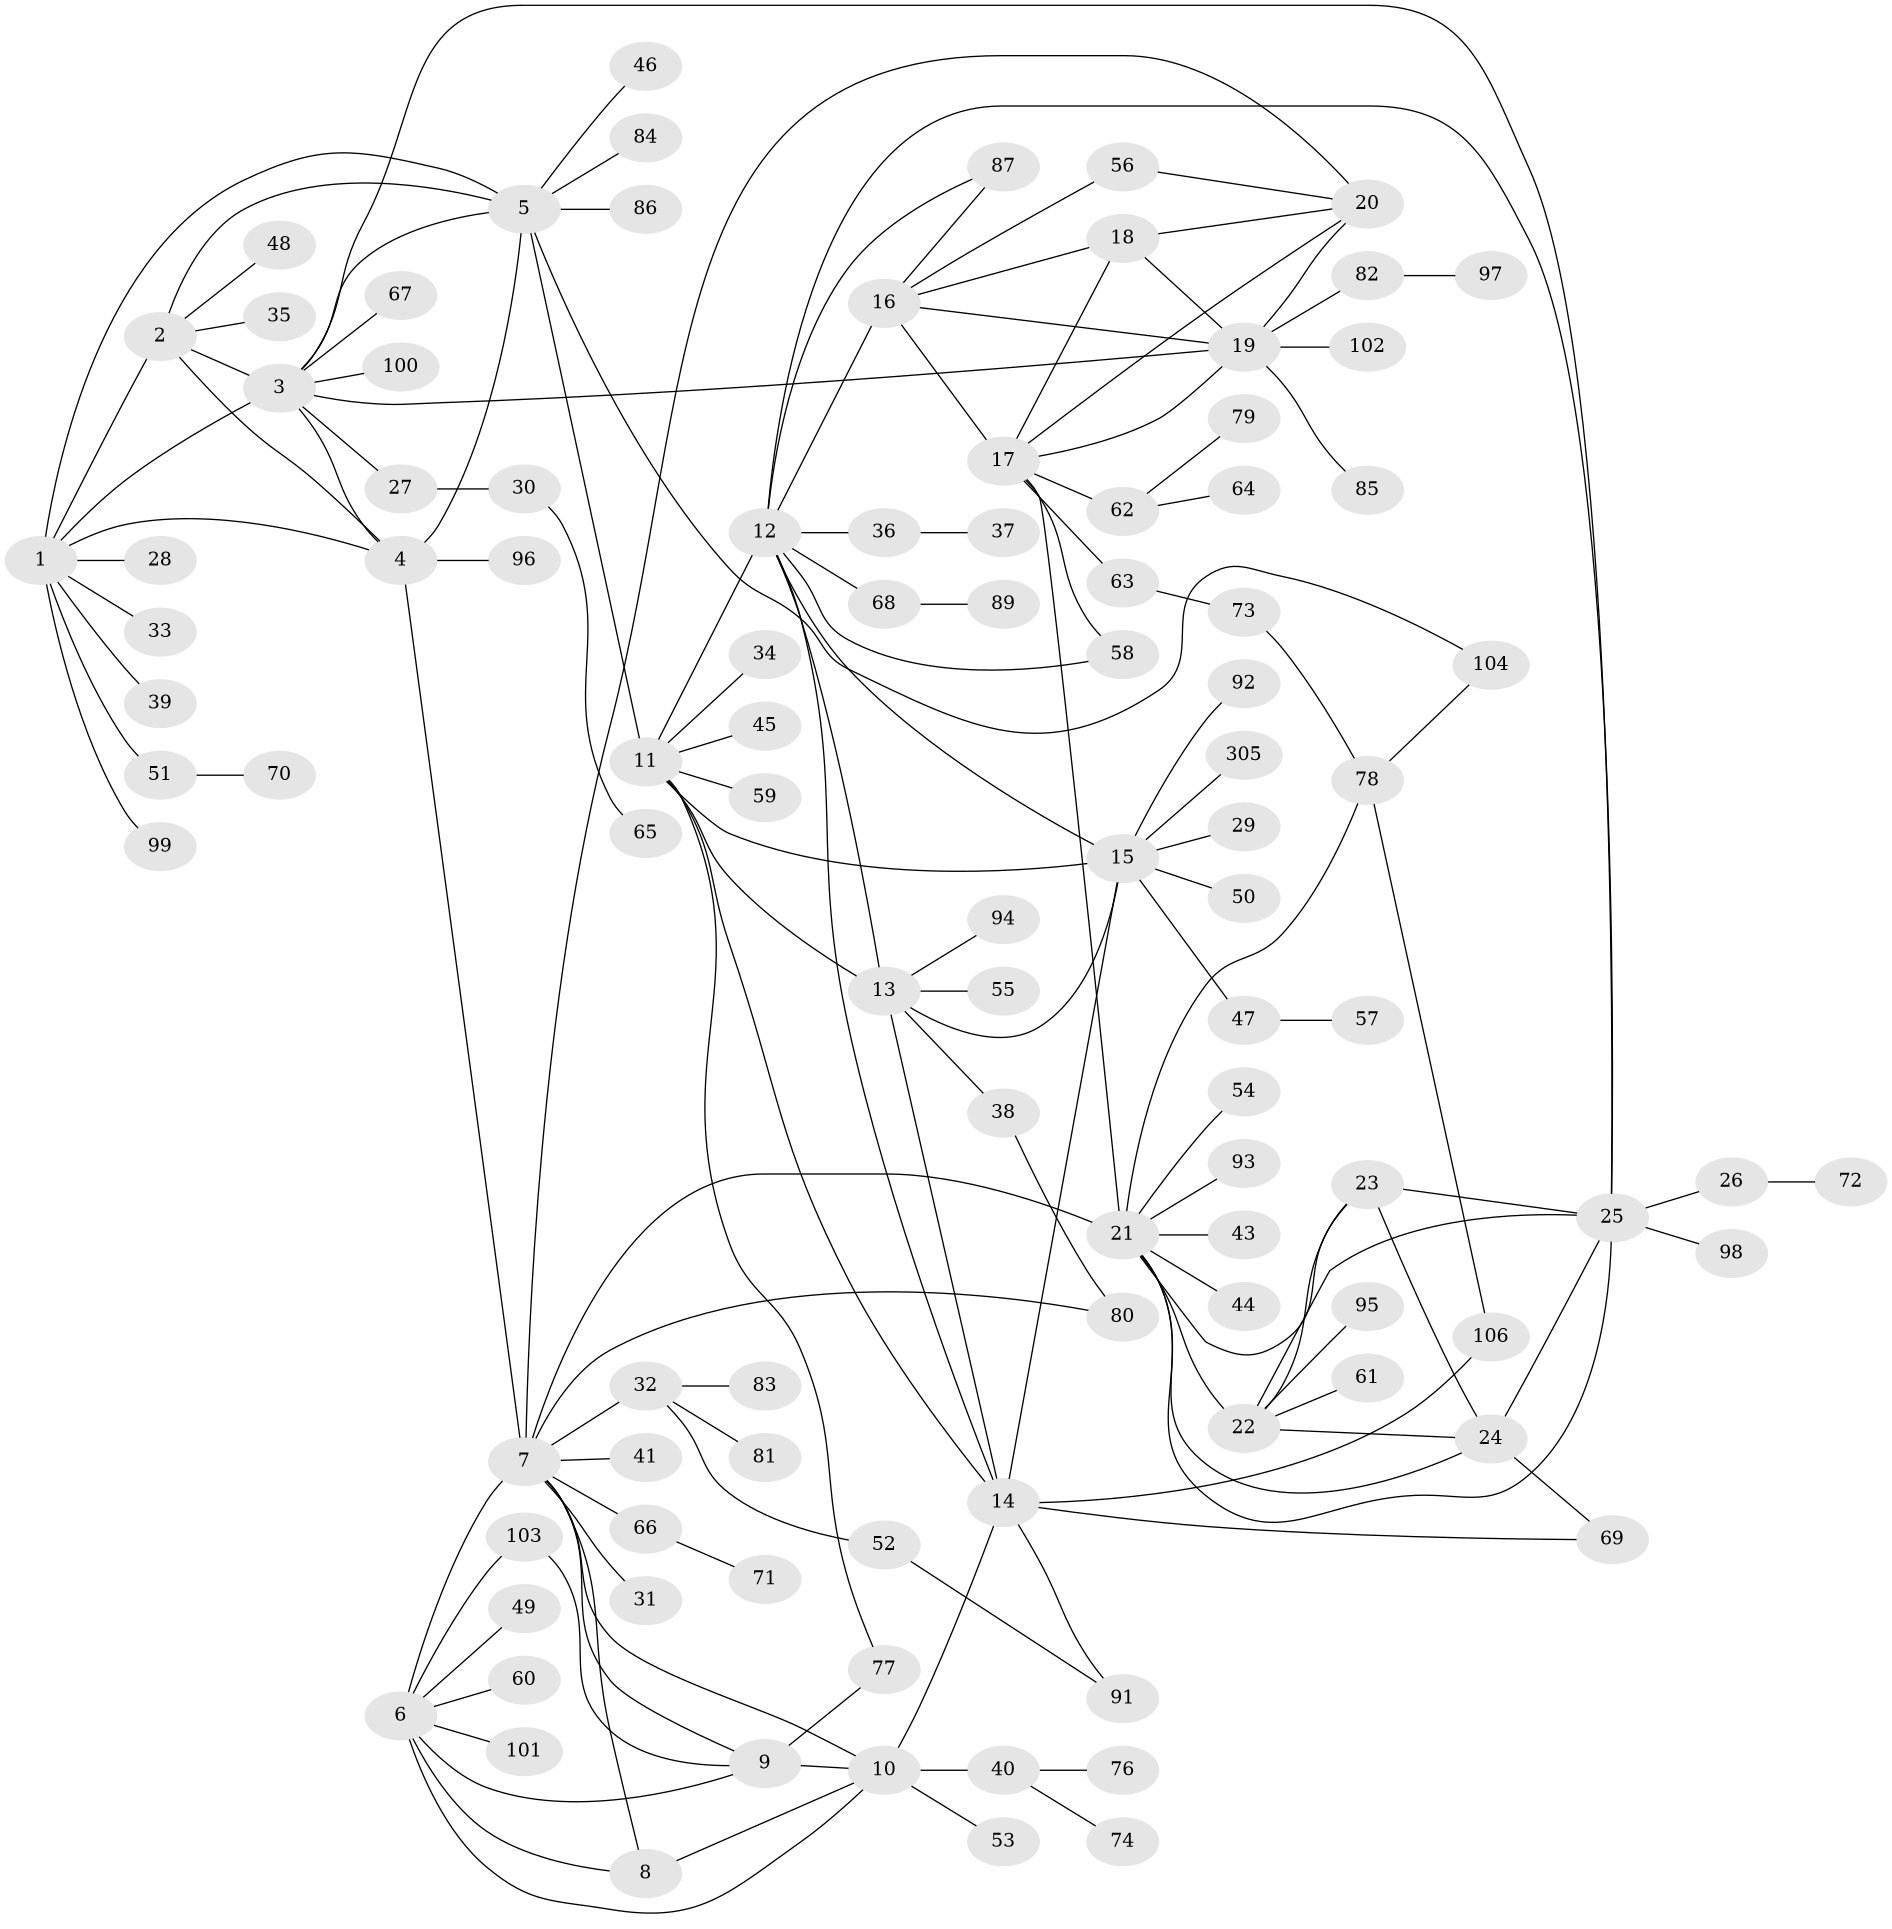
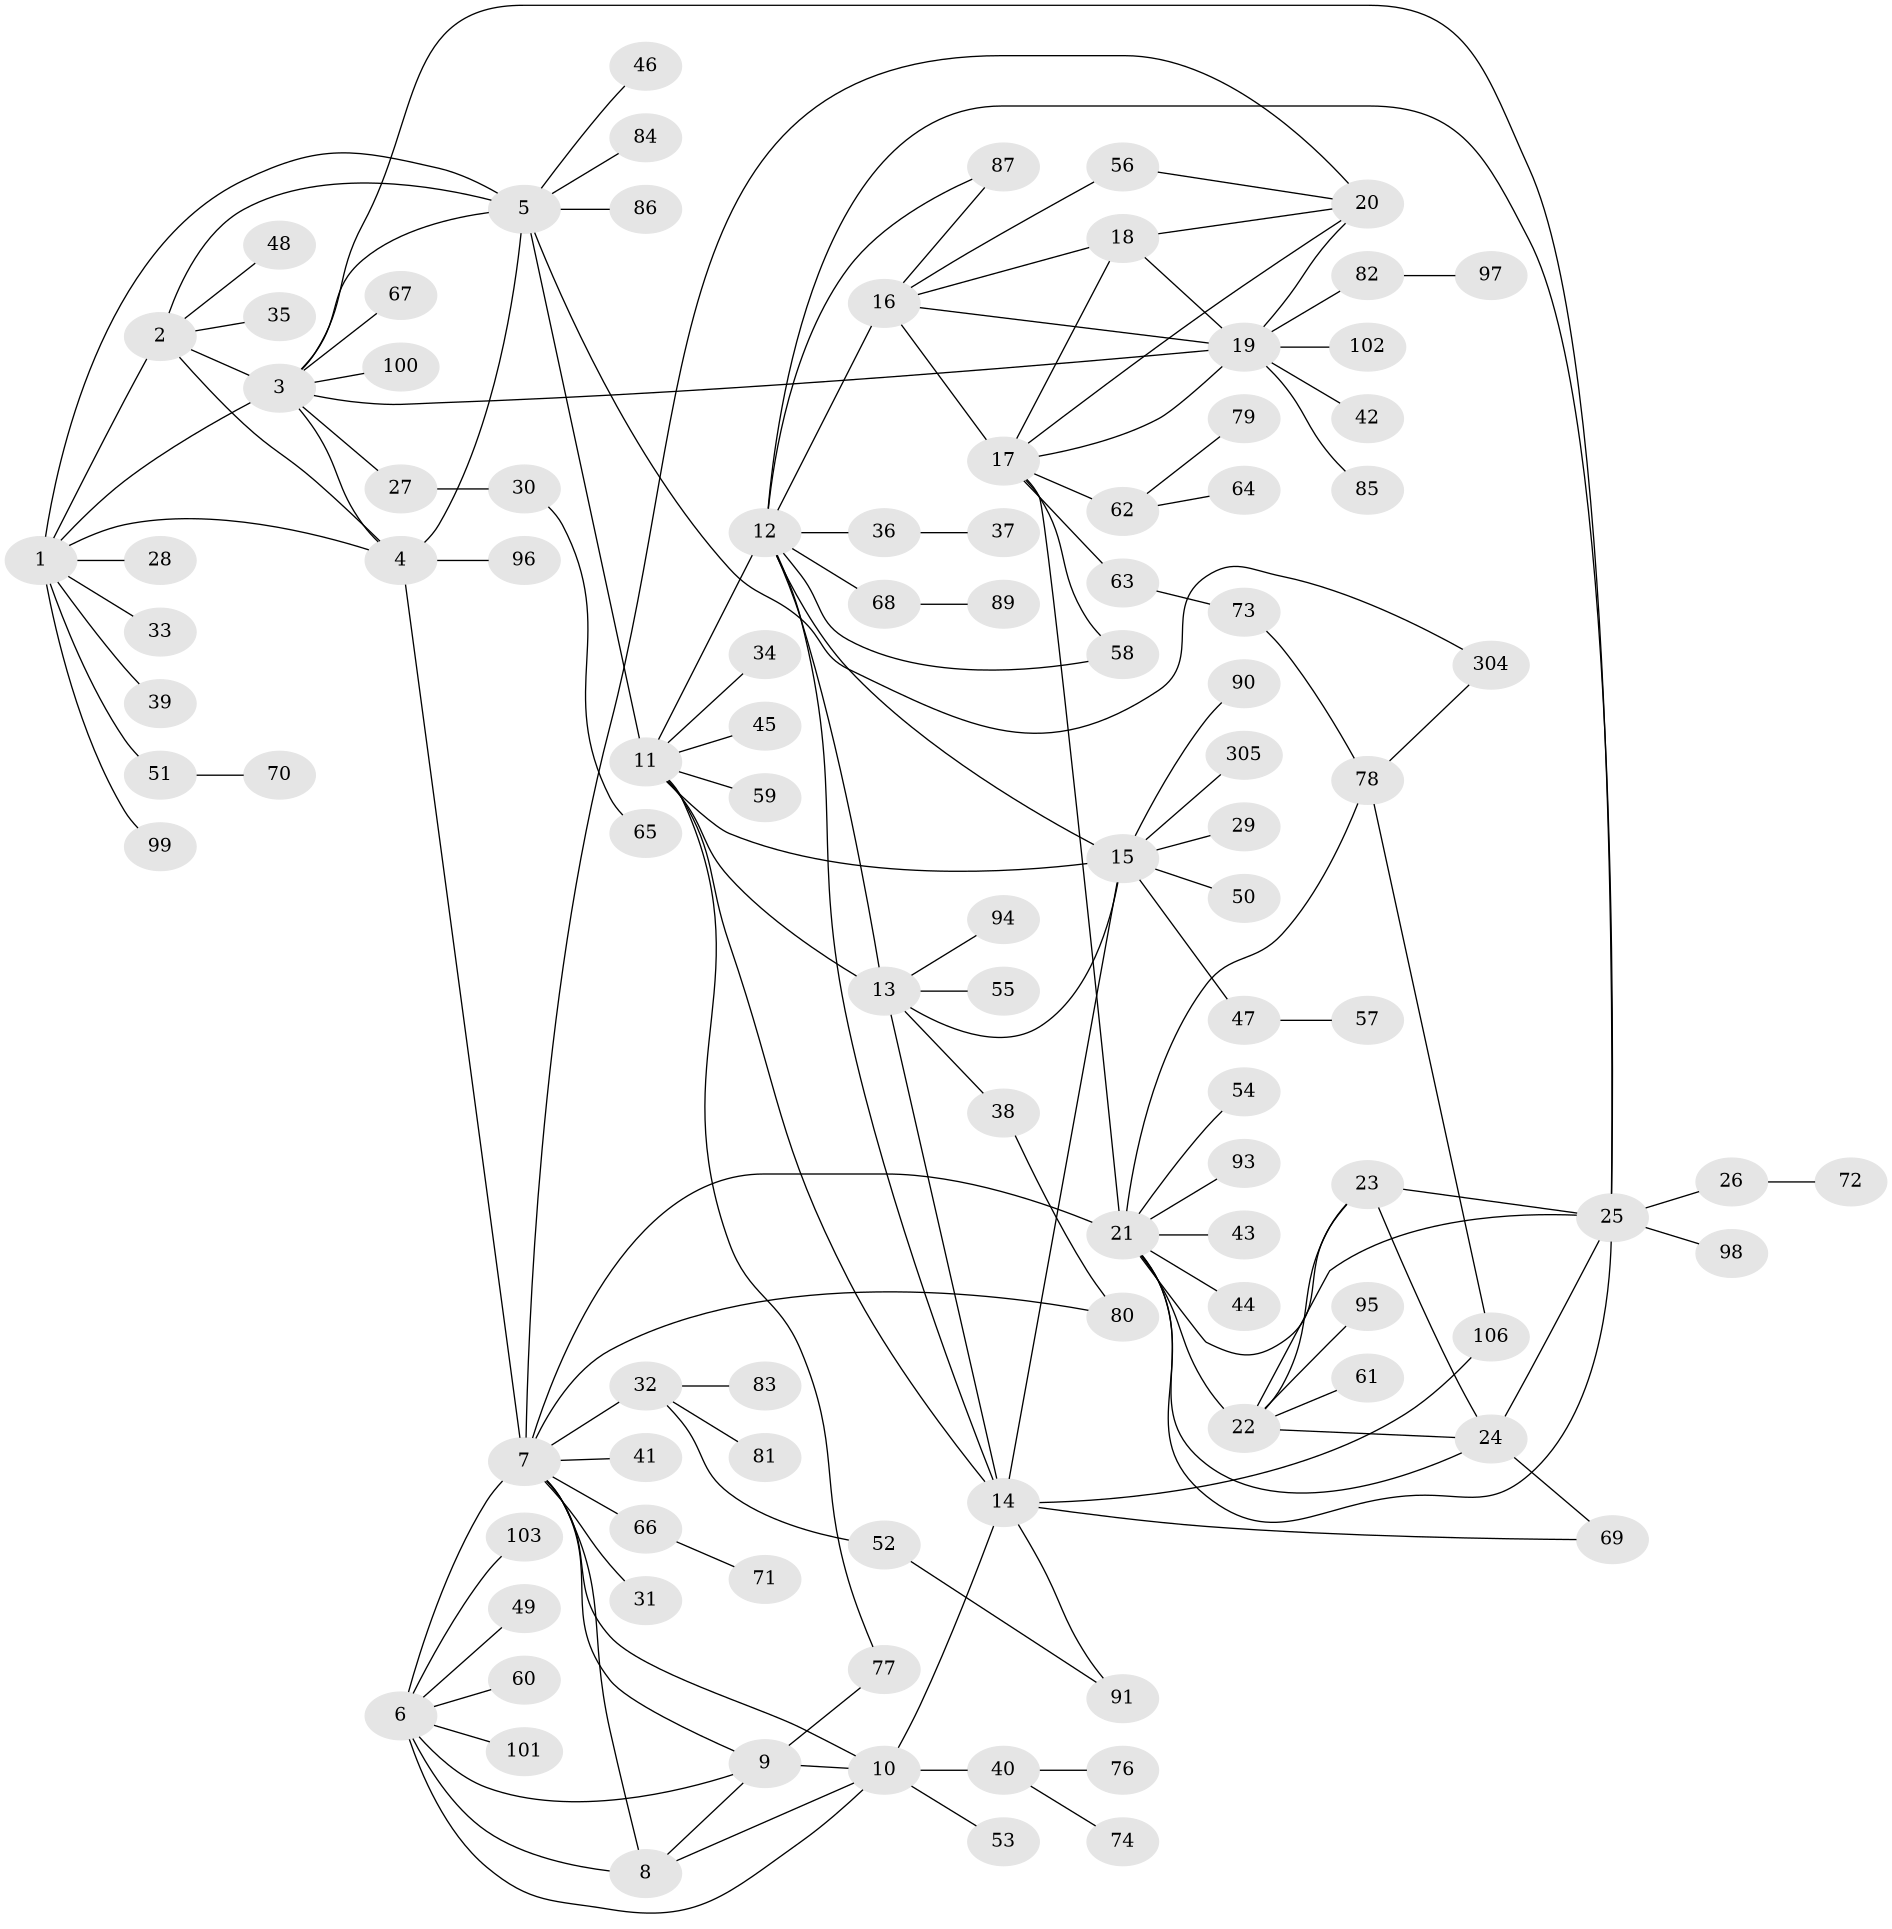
node "42": added
node "104": label "104" -> "304"
node "92": label "92" -> "90"
edge "103" -- "9": now "8" -- "9"
